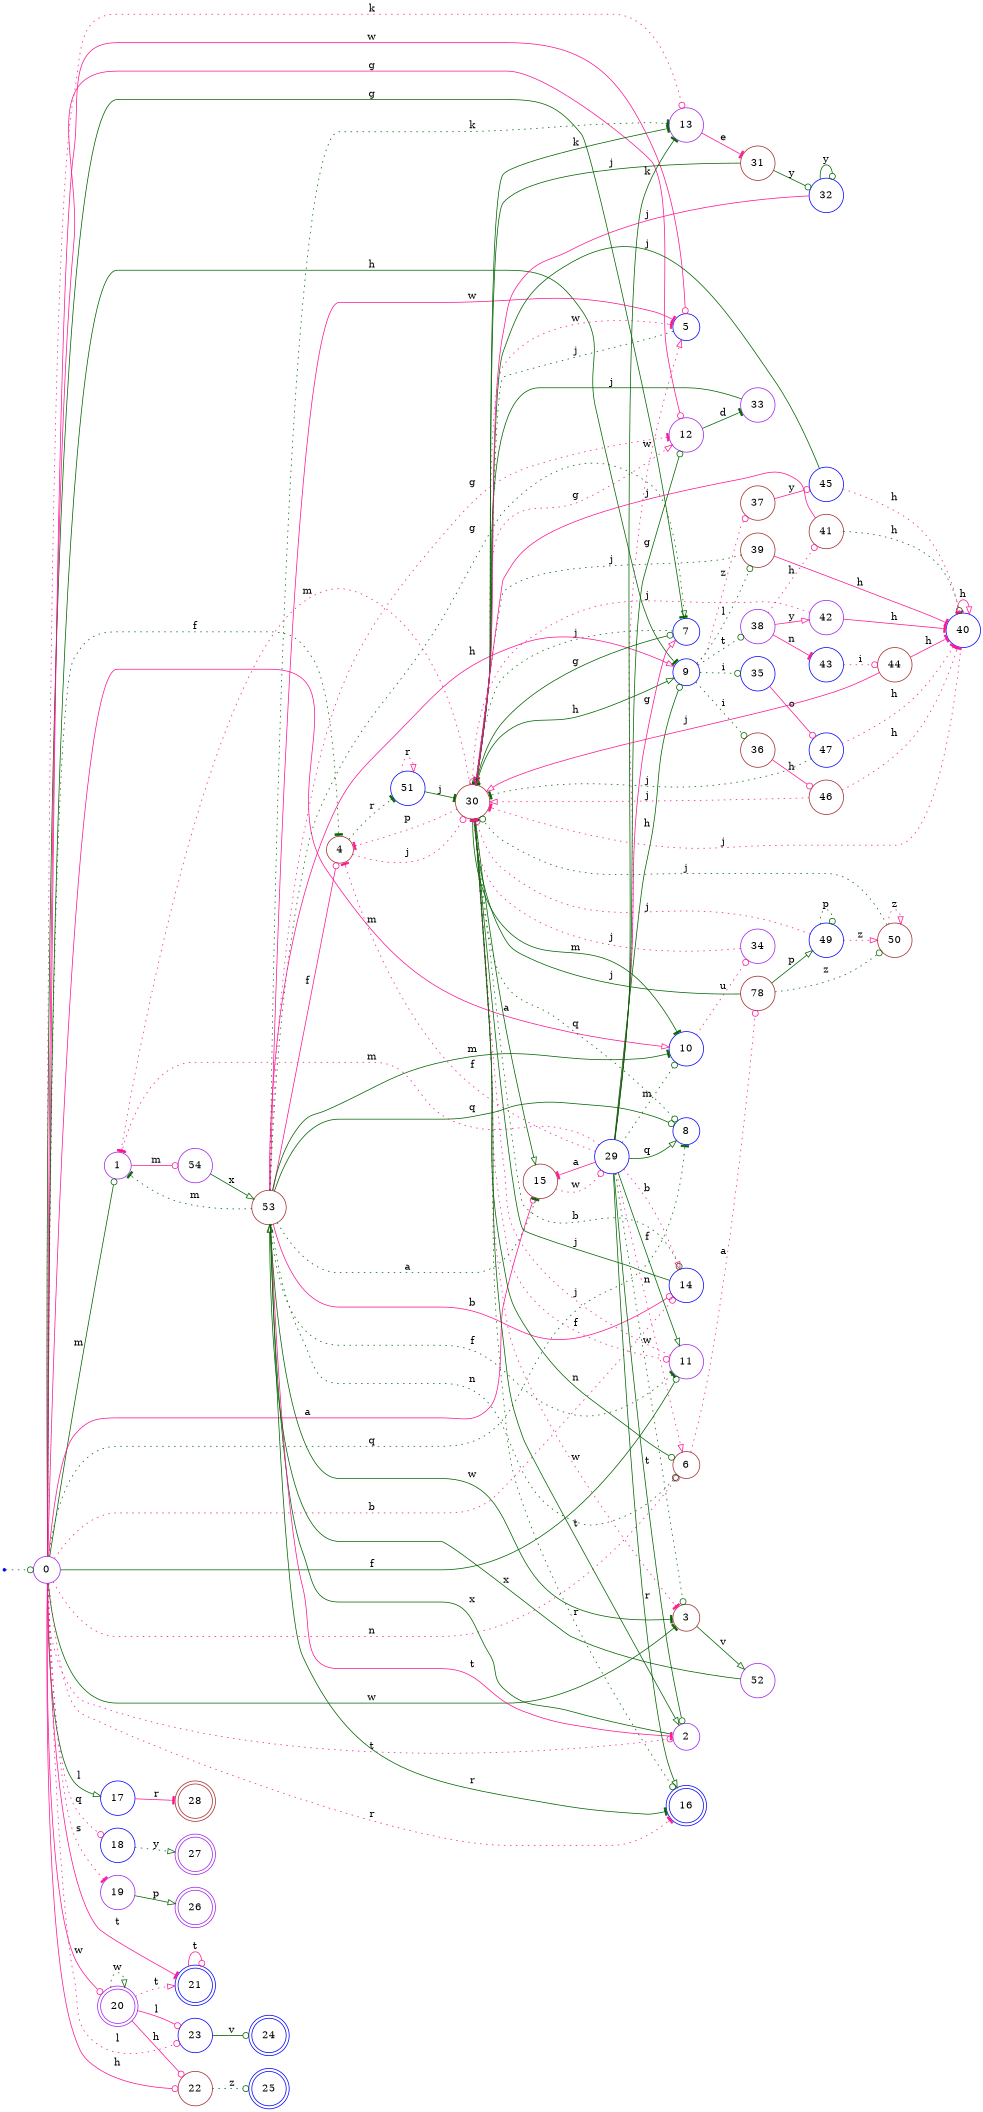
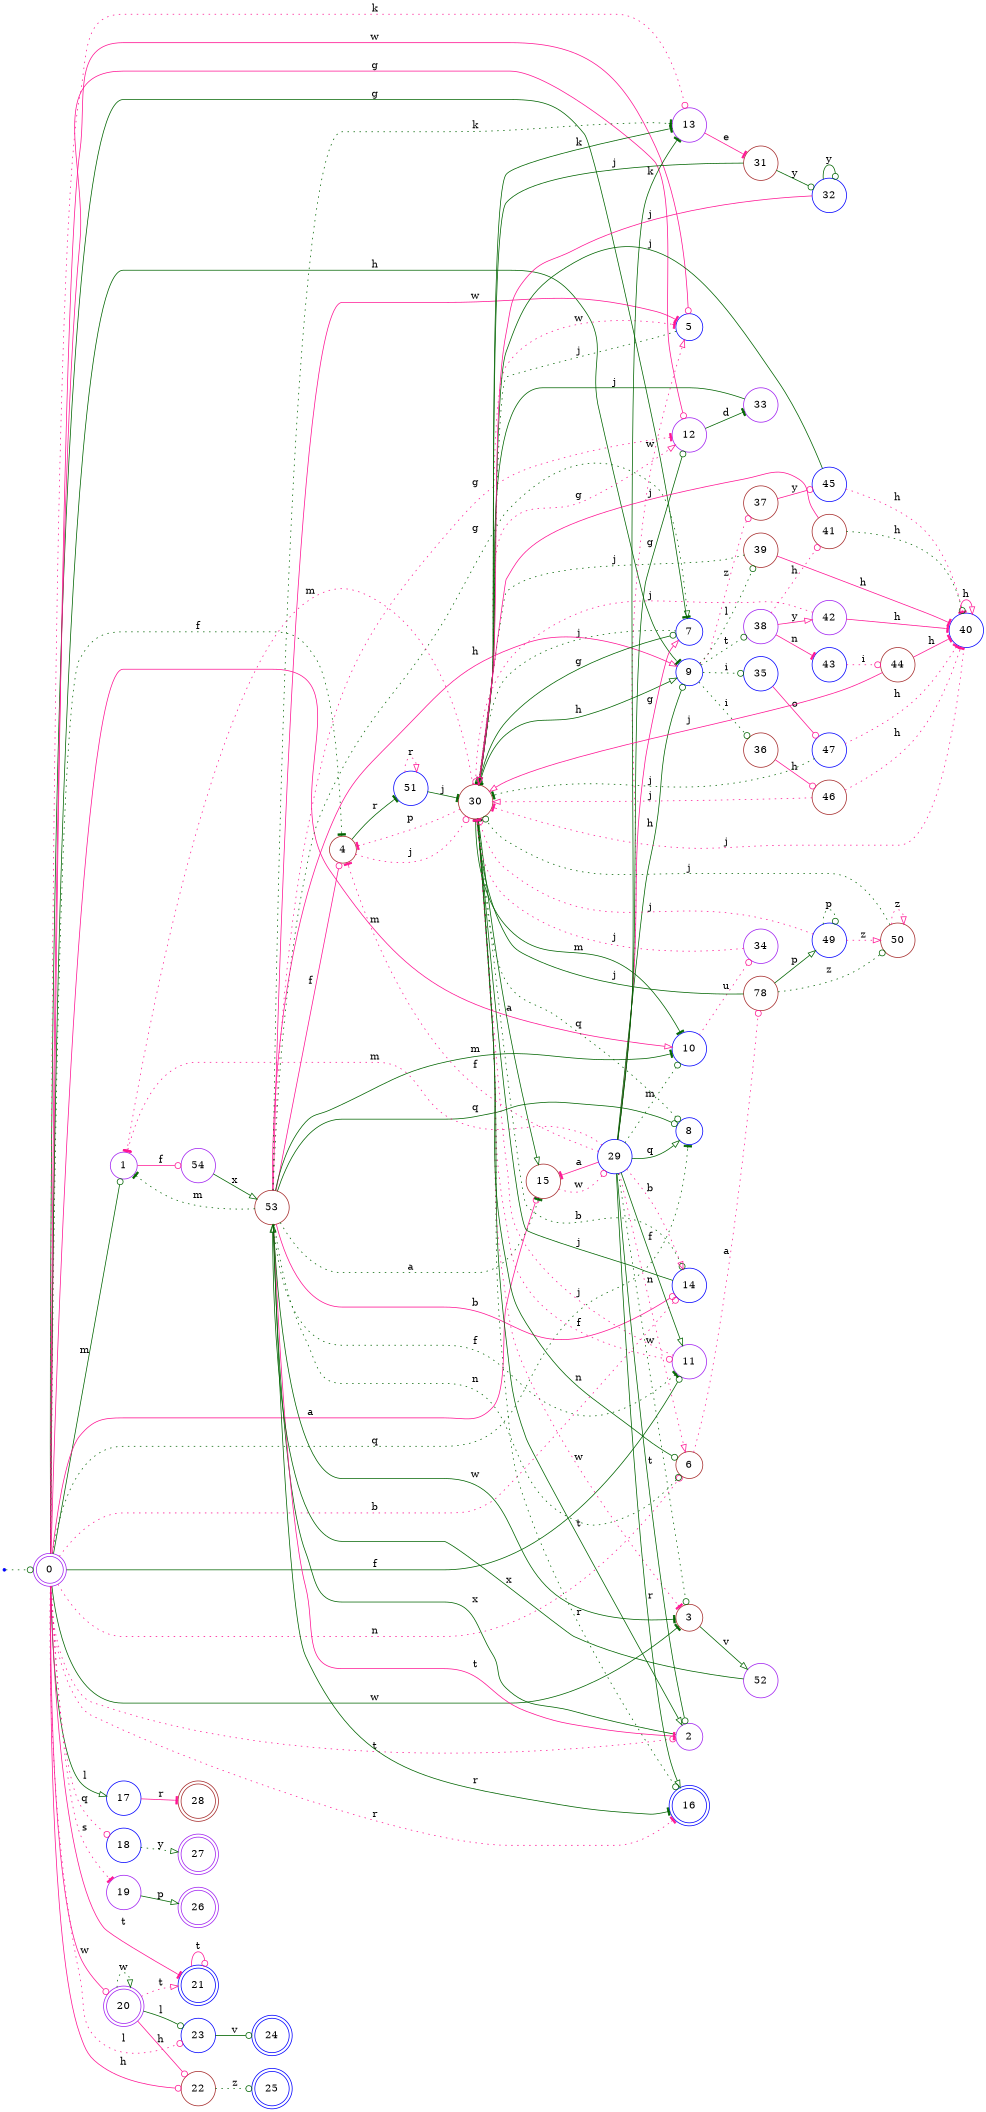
edge "4" -> "51": style dotted -> solid
edge "1" -> "54": label "m" -> "f"
node "0": shape circle -> doublecircle
edge "20" -> "23": color deeppink -> darkgreen
